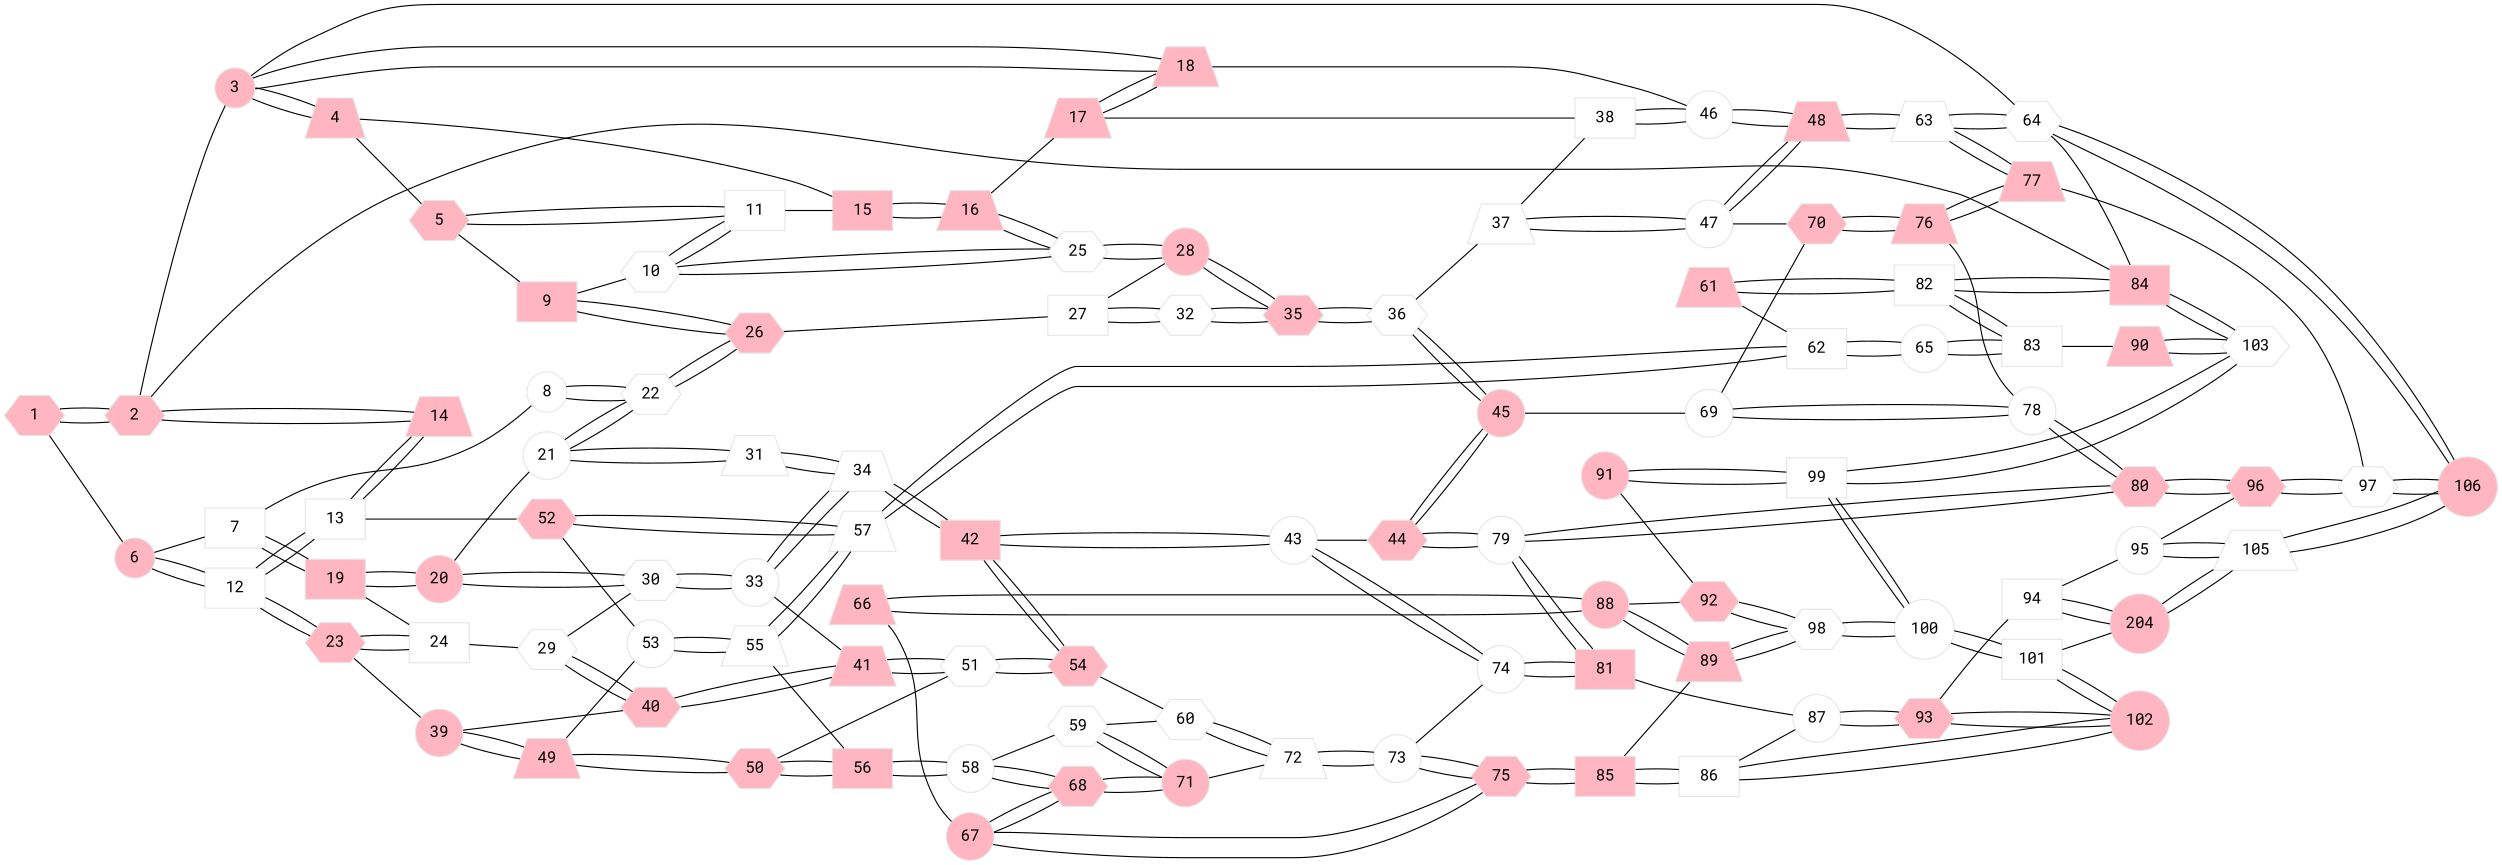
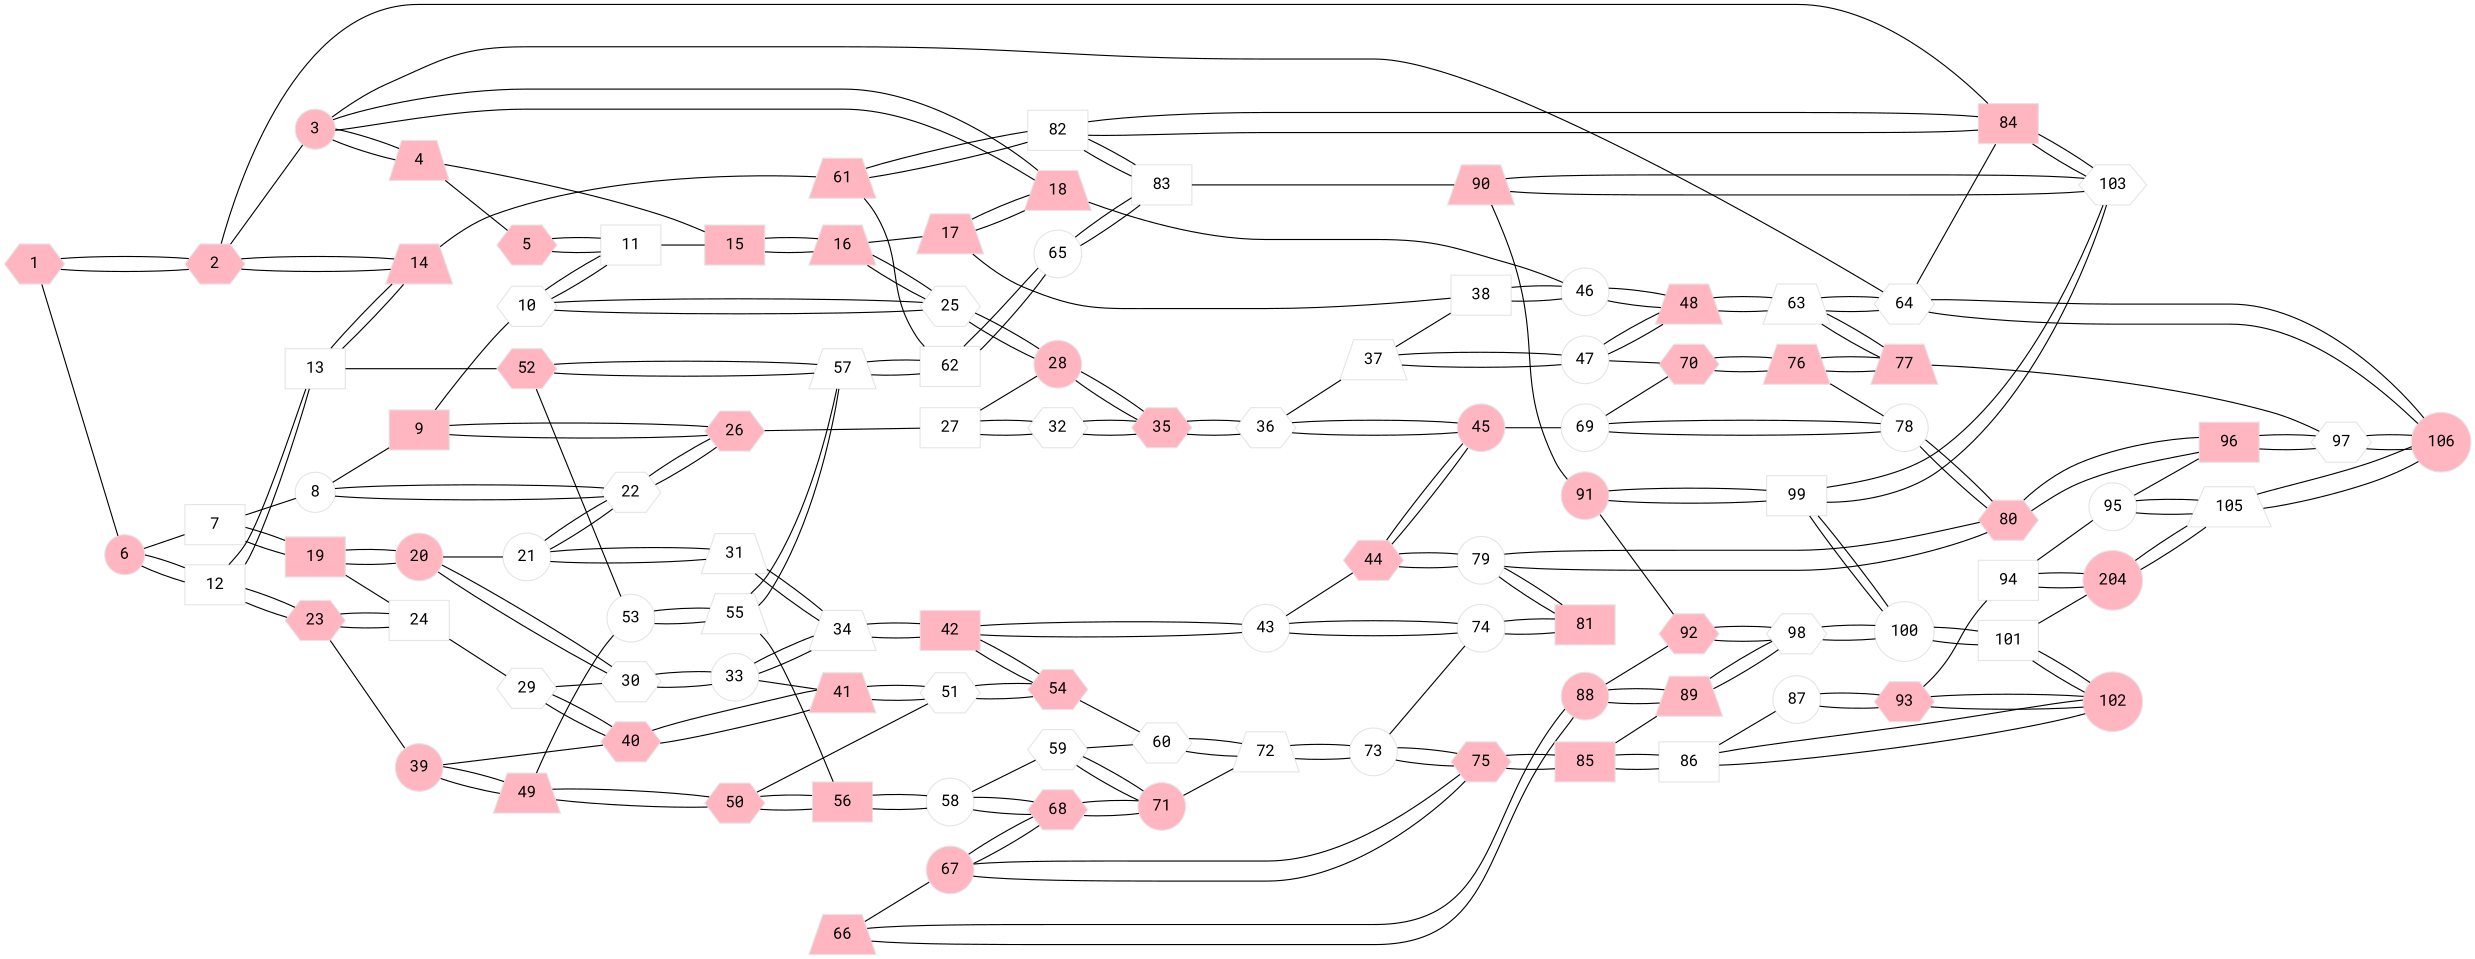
edge "61" -- "14": added
edge "5" -- "9": now "8" -- "9"
edge "90" -- "91": added
node "96": shape hexagon -> box
edge "81" -- "87": removed
